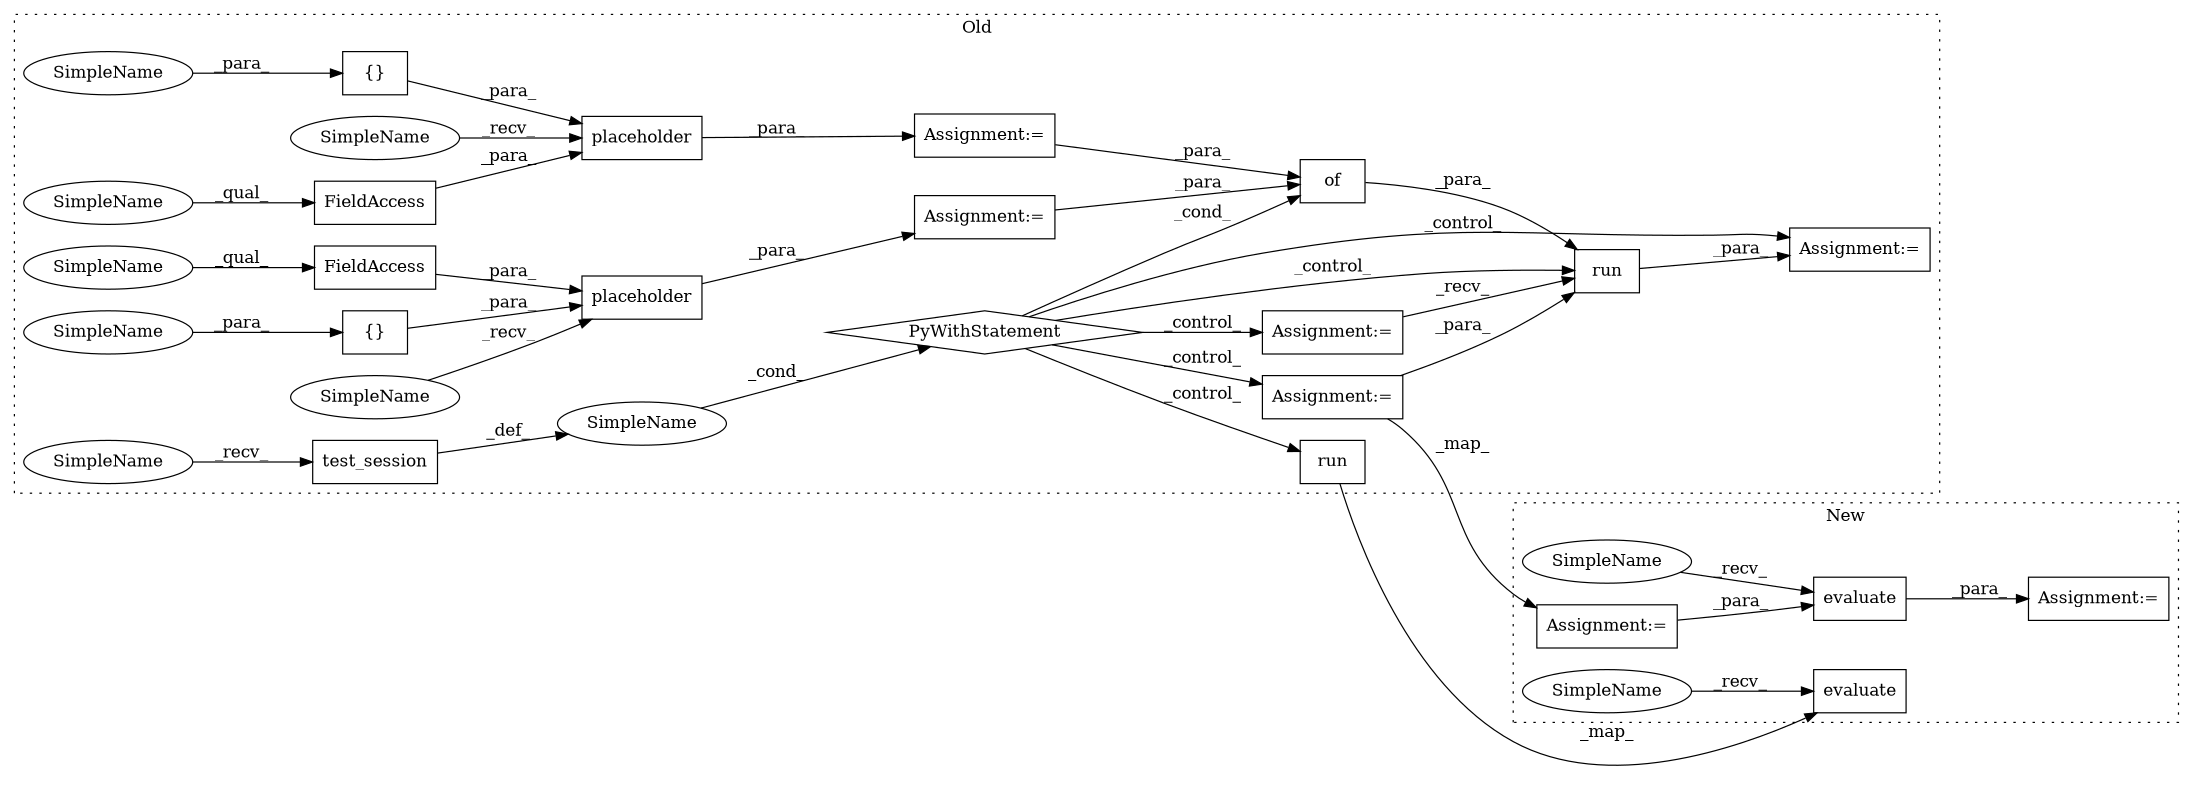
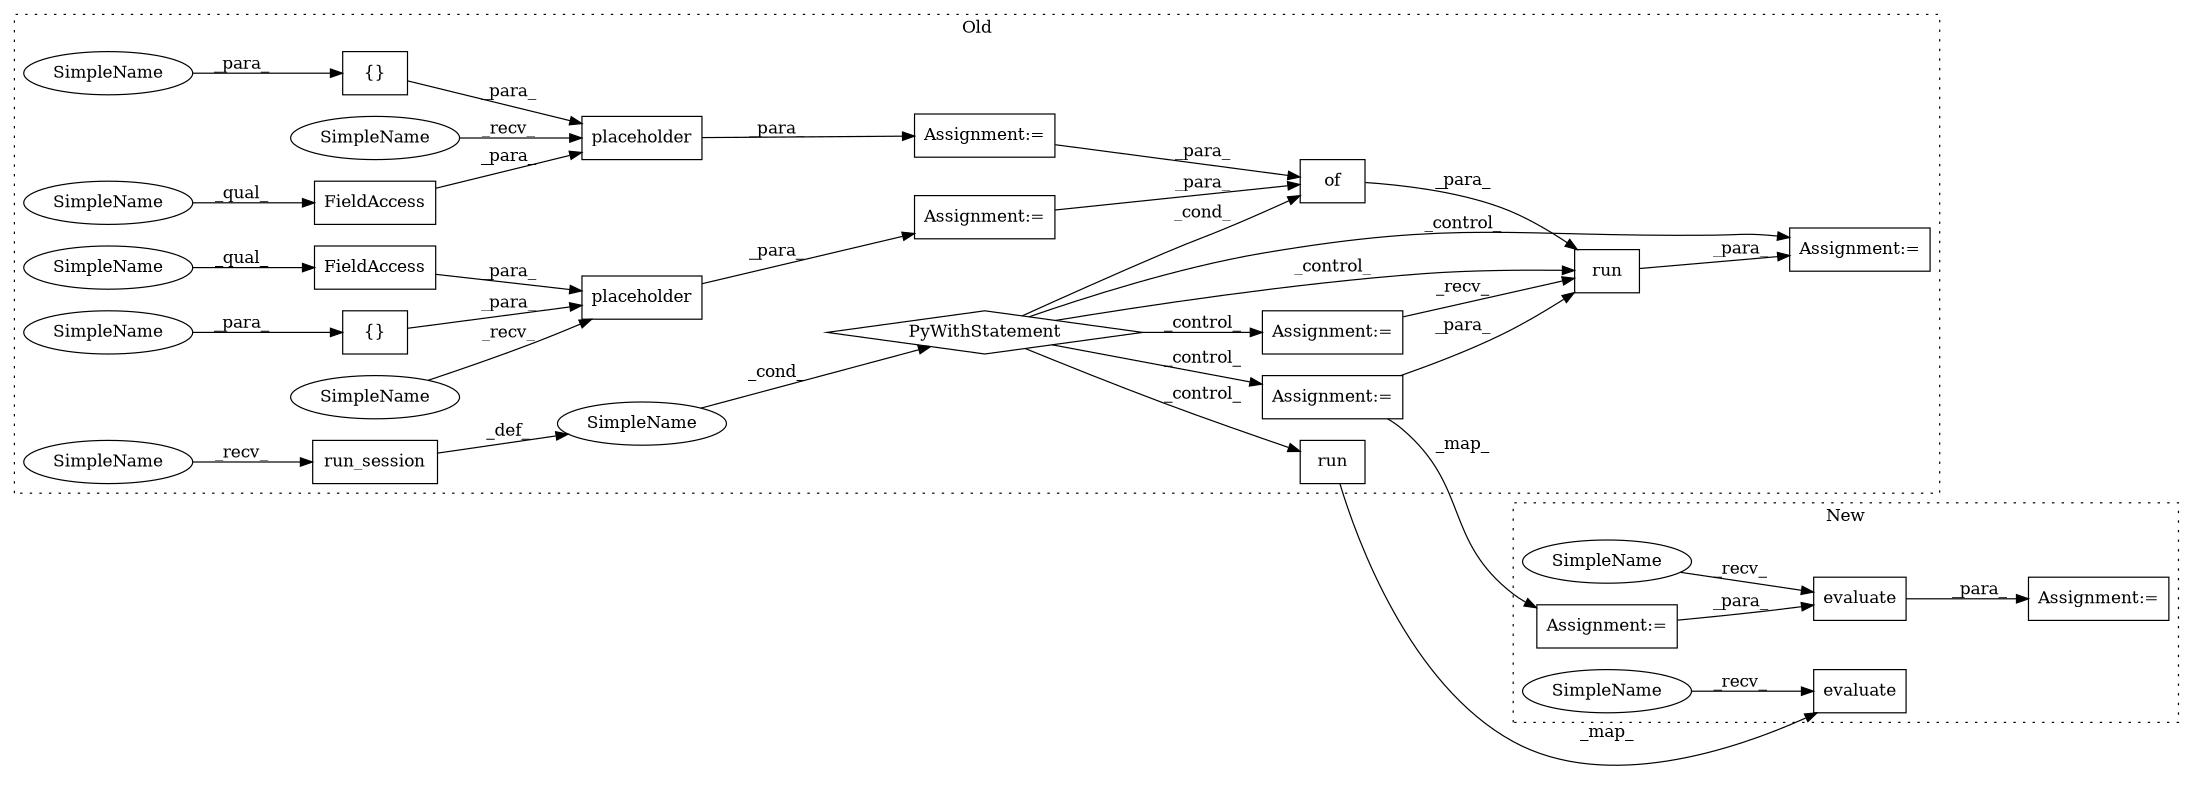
node "test_session": label "test_session" -> "run_session"
